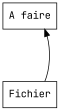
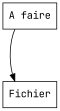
edge "Fichier" -> "A faire": reversed
